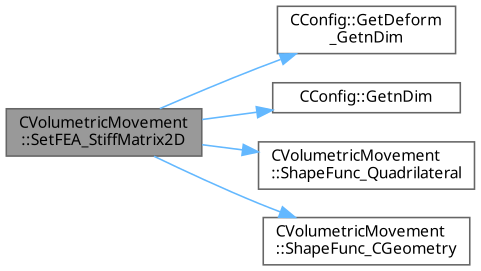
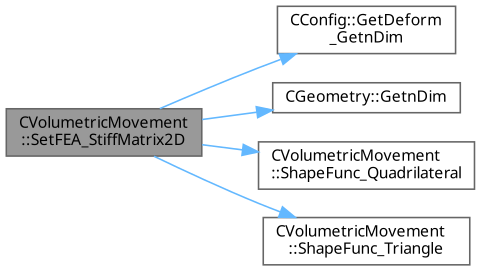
node "CConfig::GetnDim": label "CConfig::GetnDim" -> "CGeometry::GetnDim"
node "CVolumetricMovement ::ShapeFunc_CGeometry": label "CVolumetricMovement ::ShapeFunc_CGeometry" -> "CVolumetricMovement ::ShapeFunc_Triangle"
